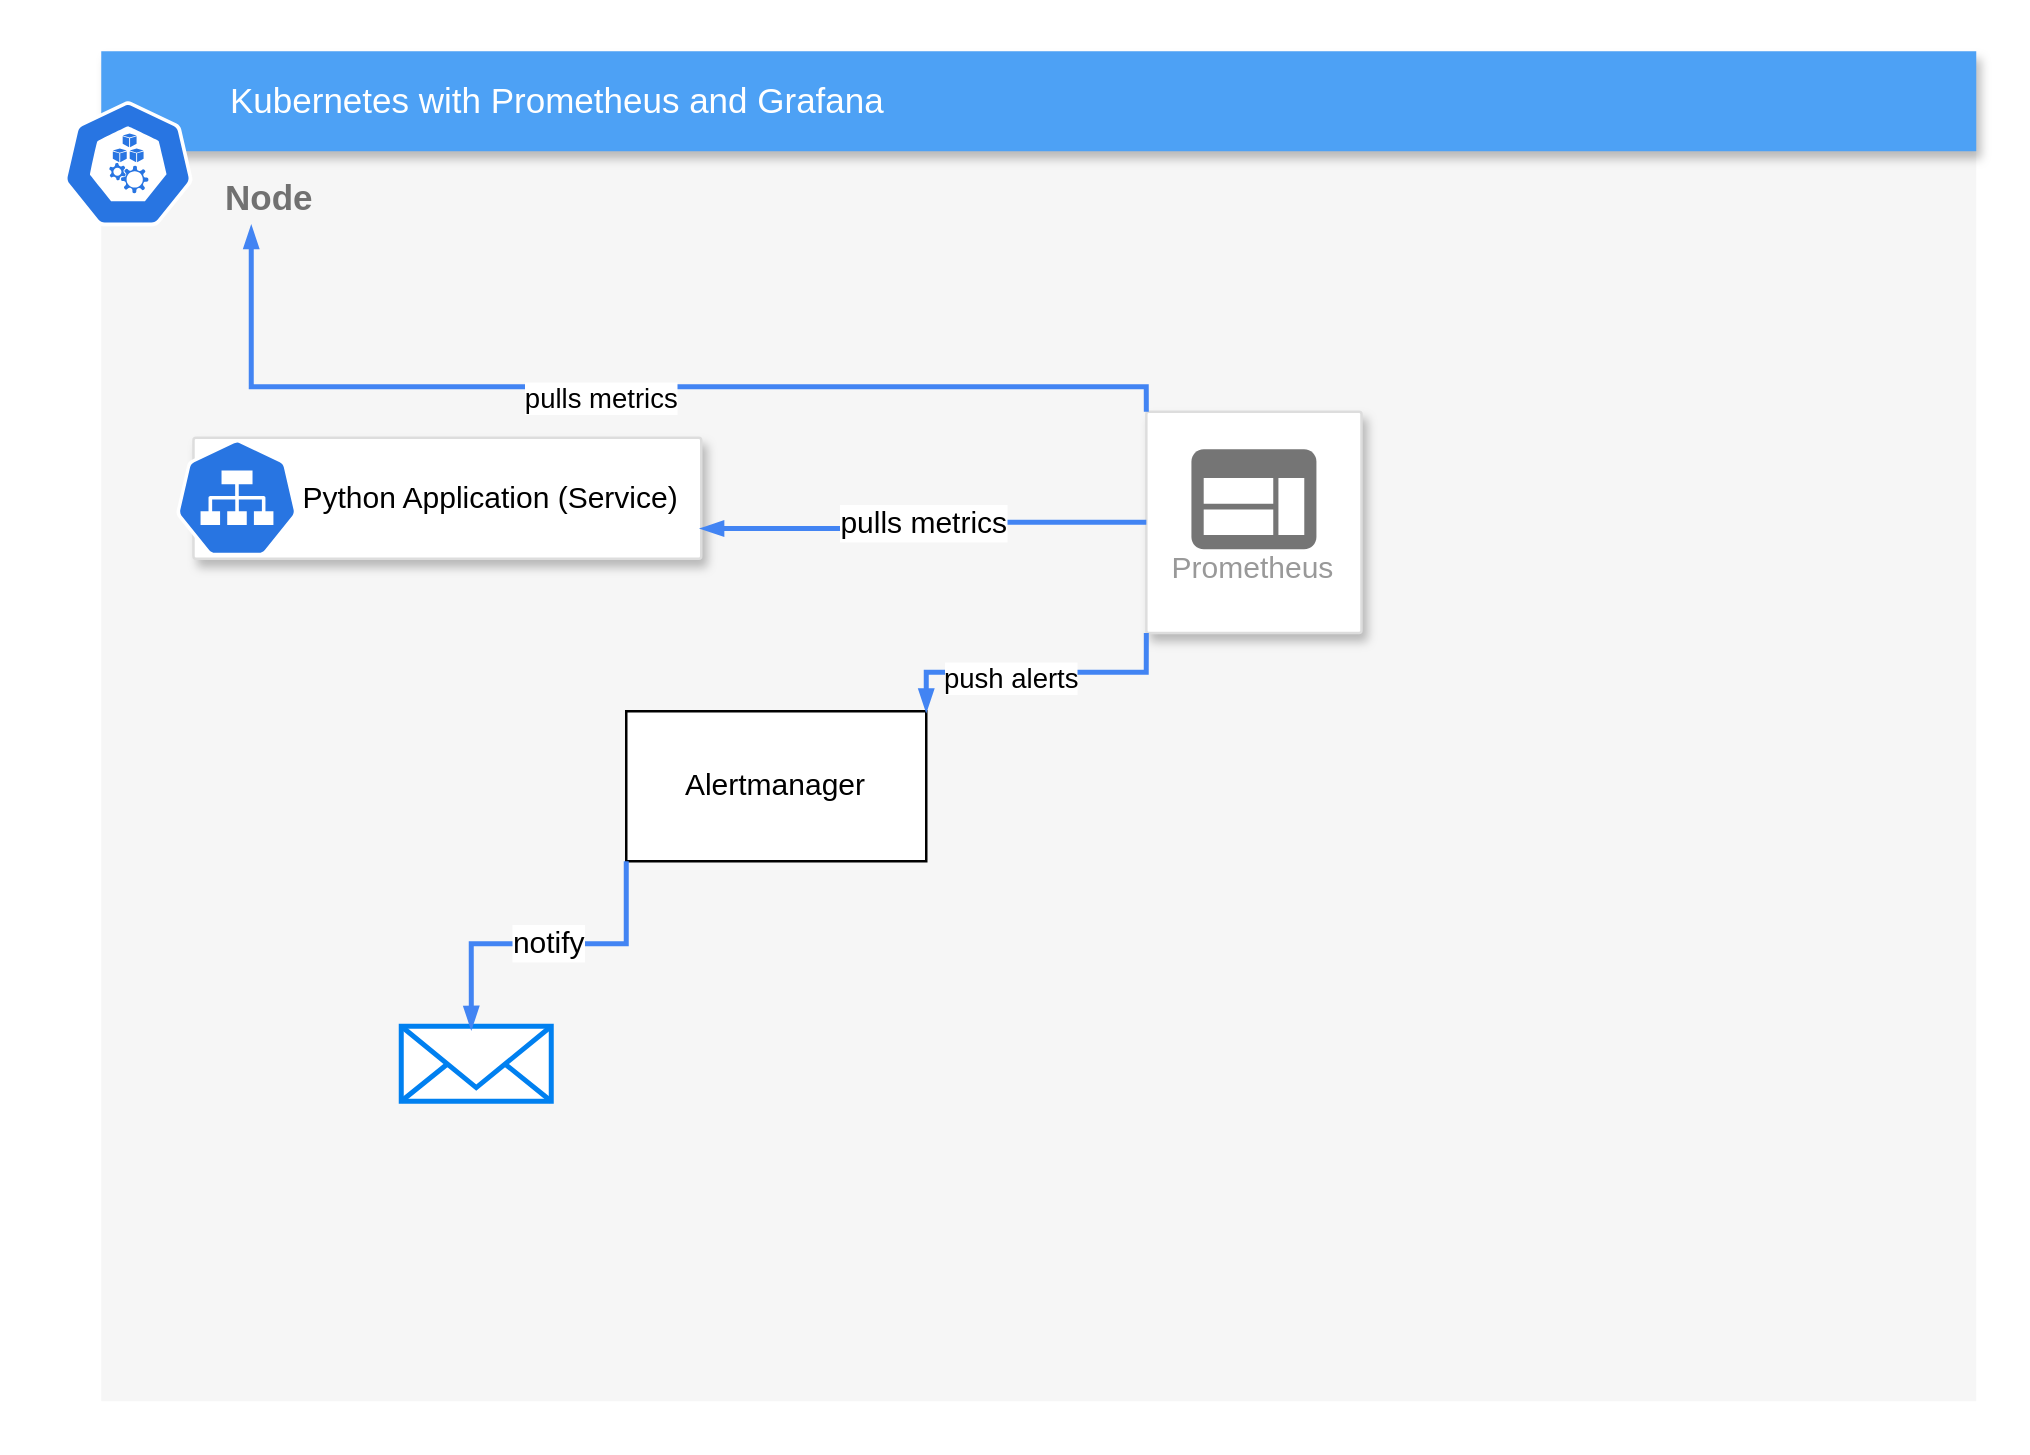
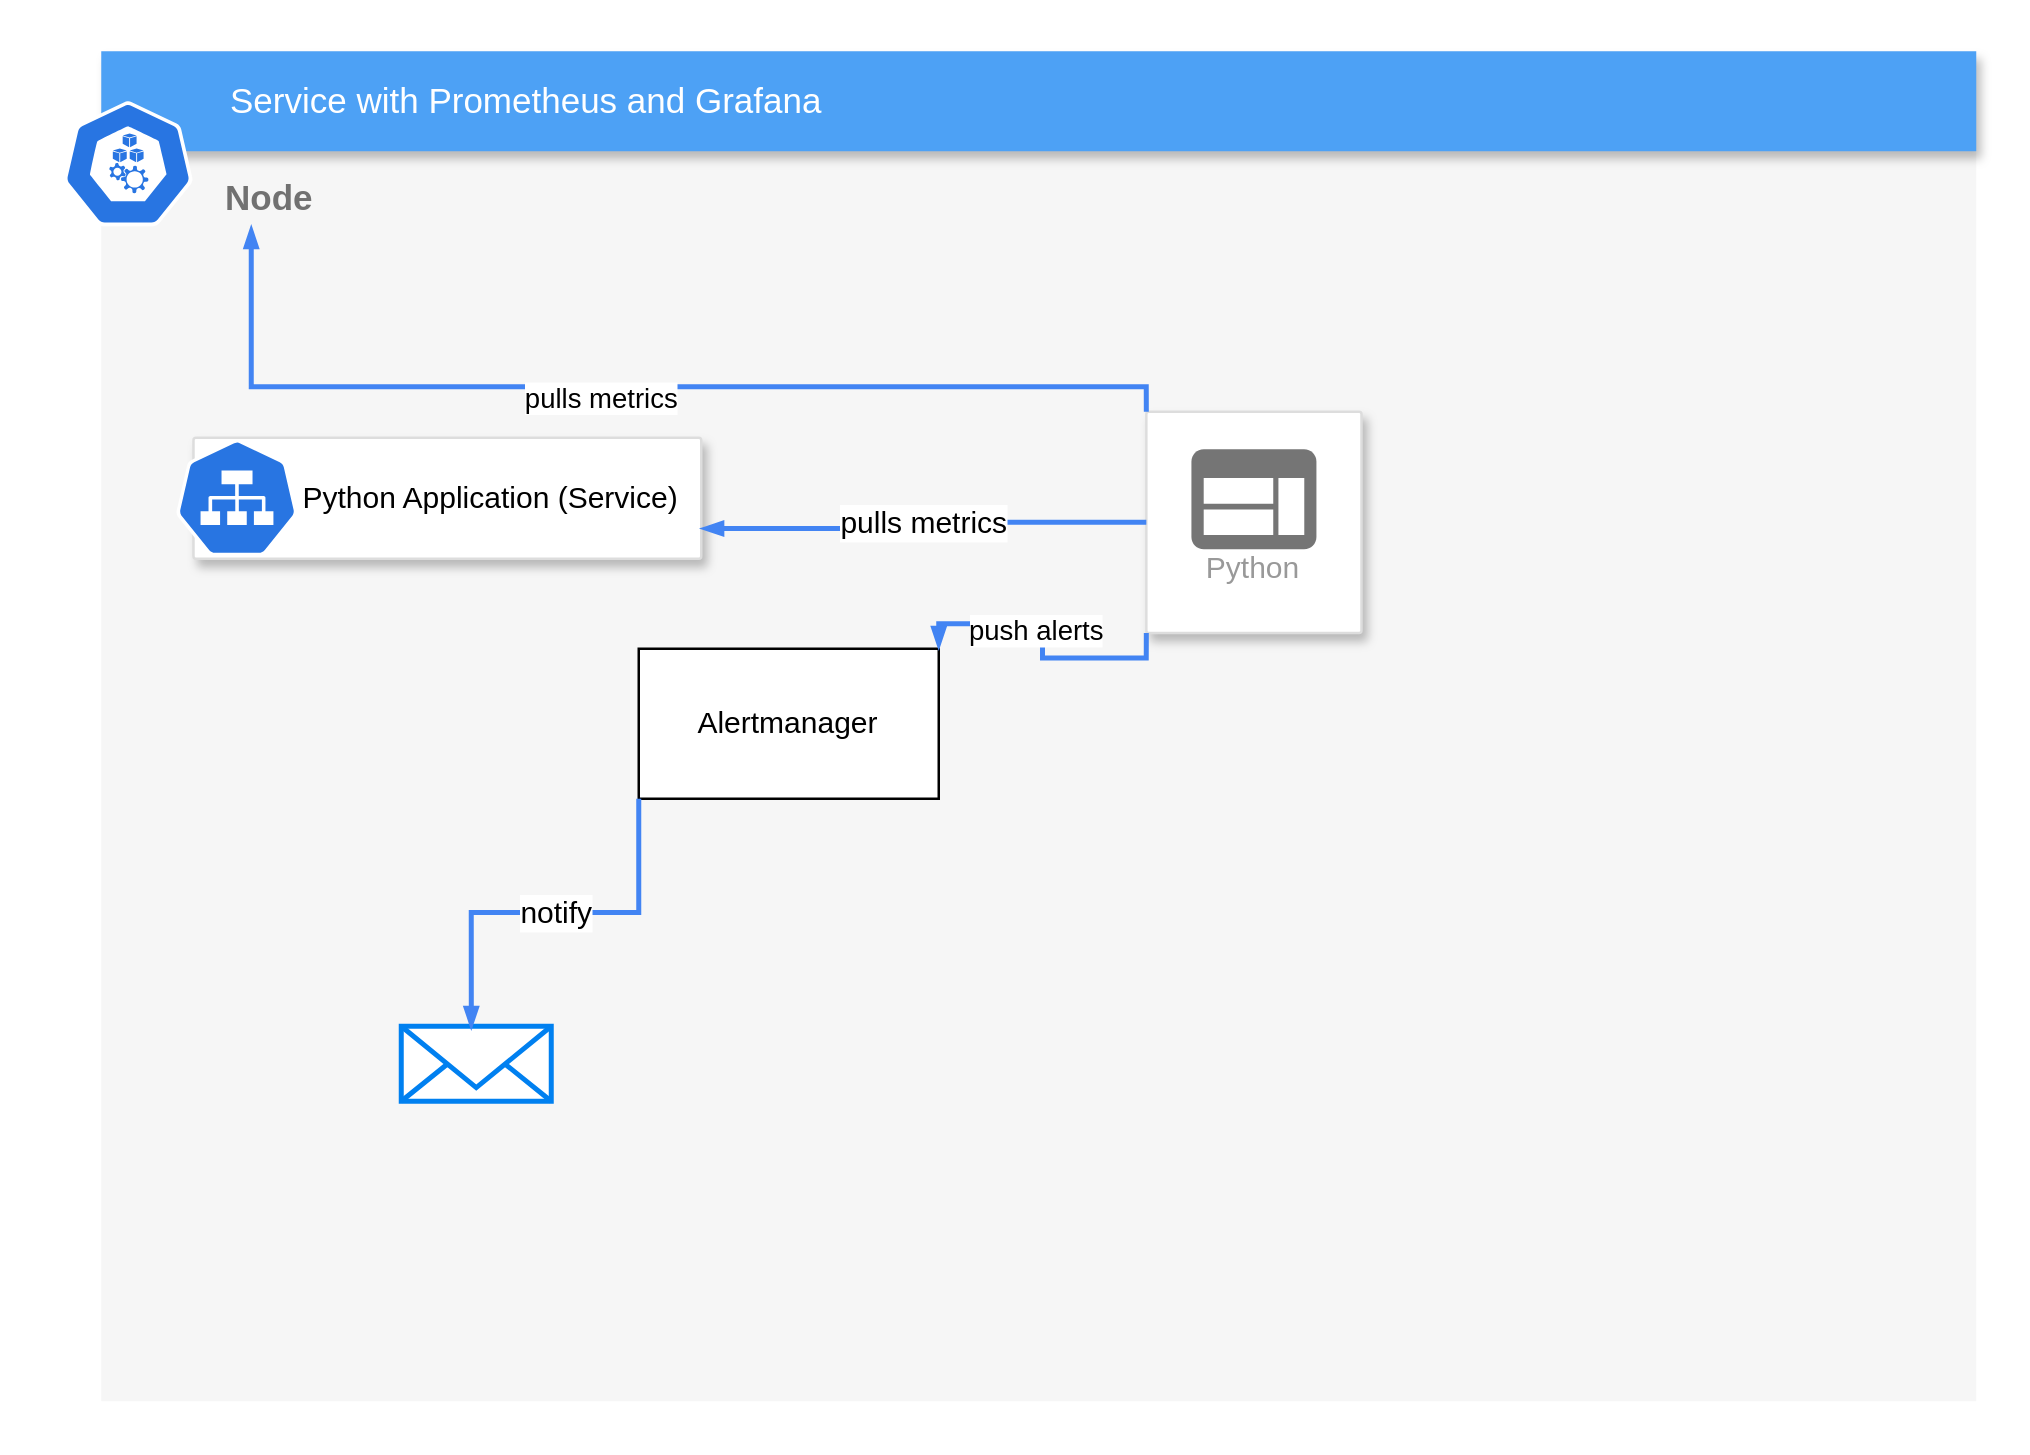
node "Kubernetes with Prometheus and Grafana": label "Kubernetes with Prometheus and Grafana" -> "Service with Prometheus and Grafana"
node "Prometheus": label "Prometheus" -> "Python"
node "Alertmanager": moved (776, 786) -> (789, 724)
